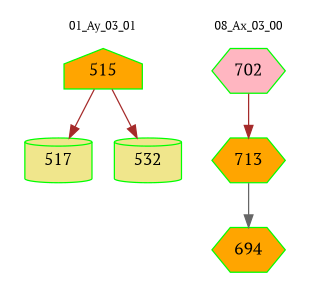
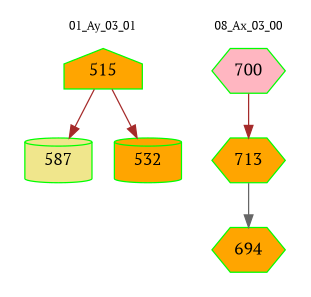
node "702": label "702" -> "700"
node "517": label "517" -> "587"
node "532": fillcolor khaki -> orange
